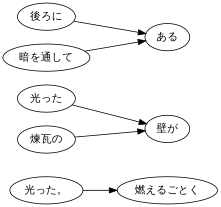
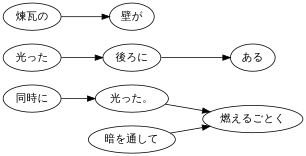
edge "暗を通して" -> "ある": now "暗を通して" -> "燃えるごとく"
node "同時に": added
edge "光った" -> "壁が": now "光った" -> "後ろに"
